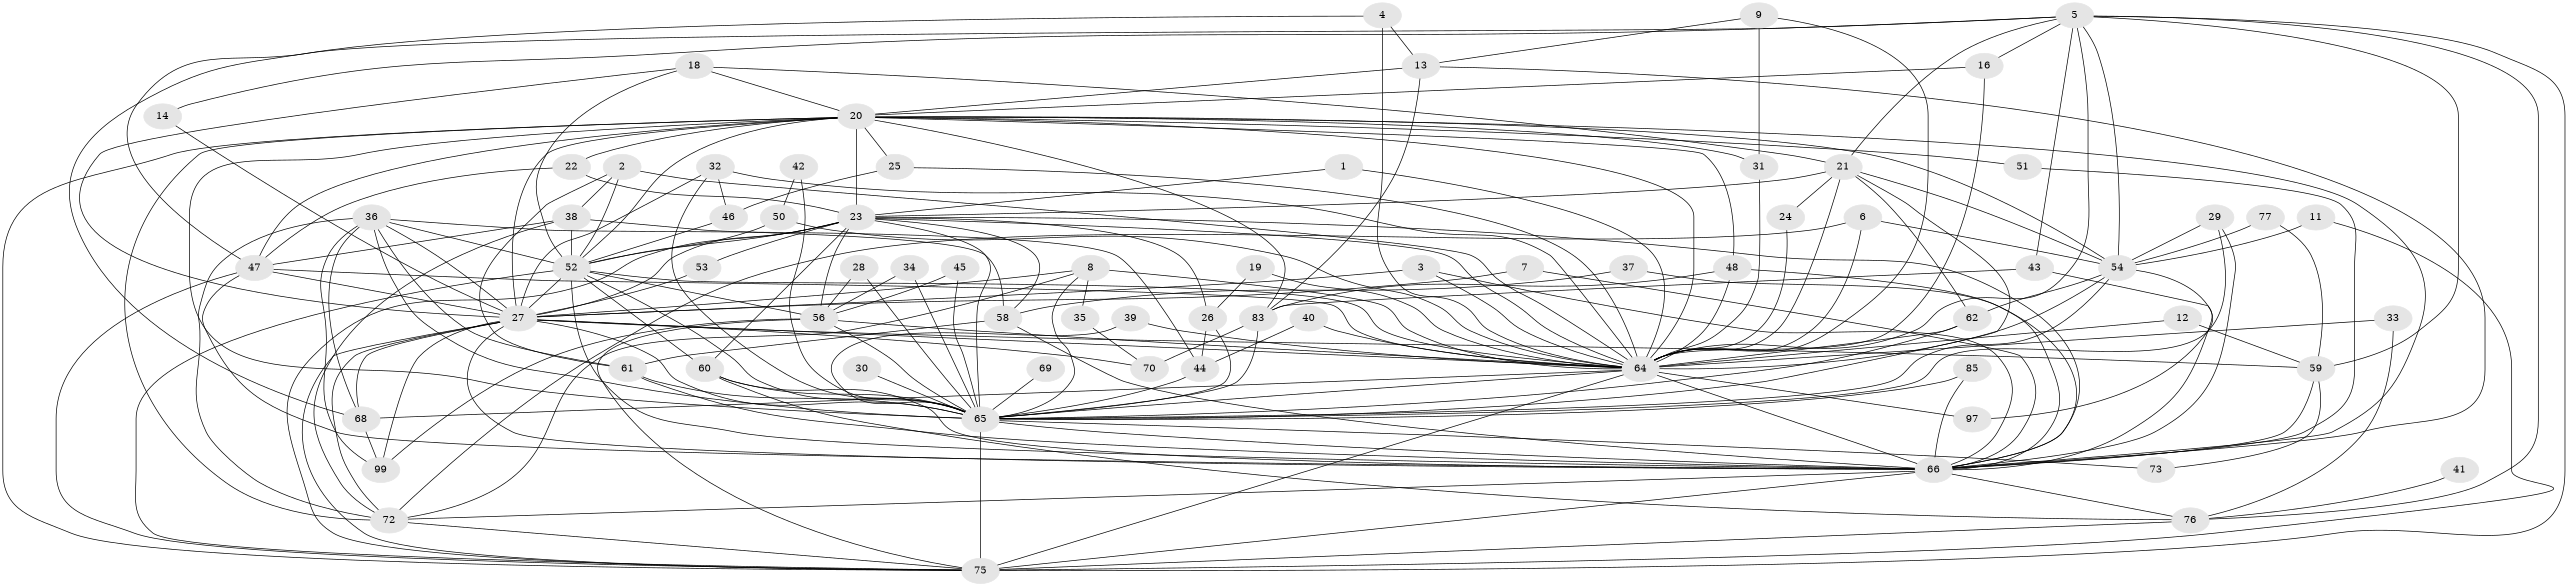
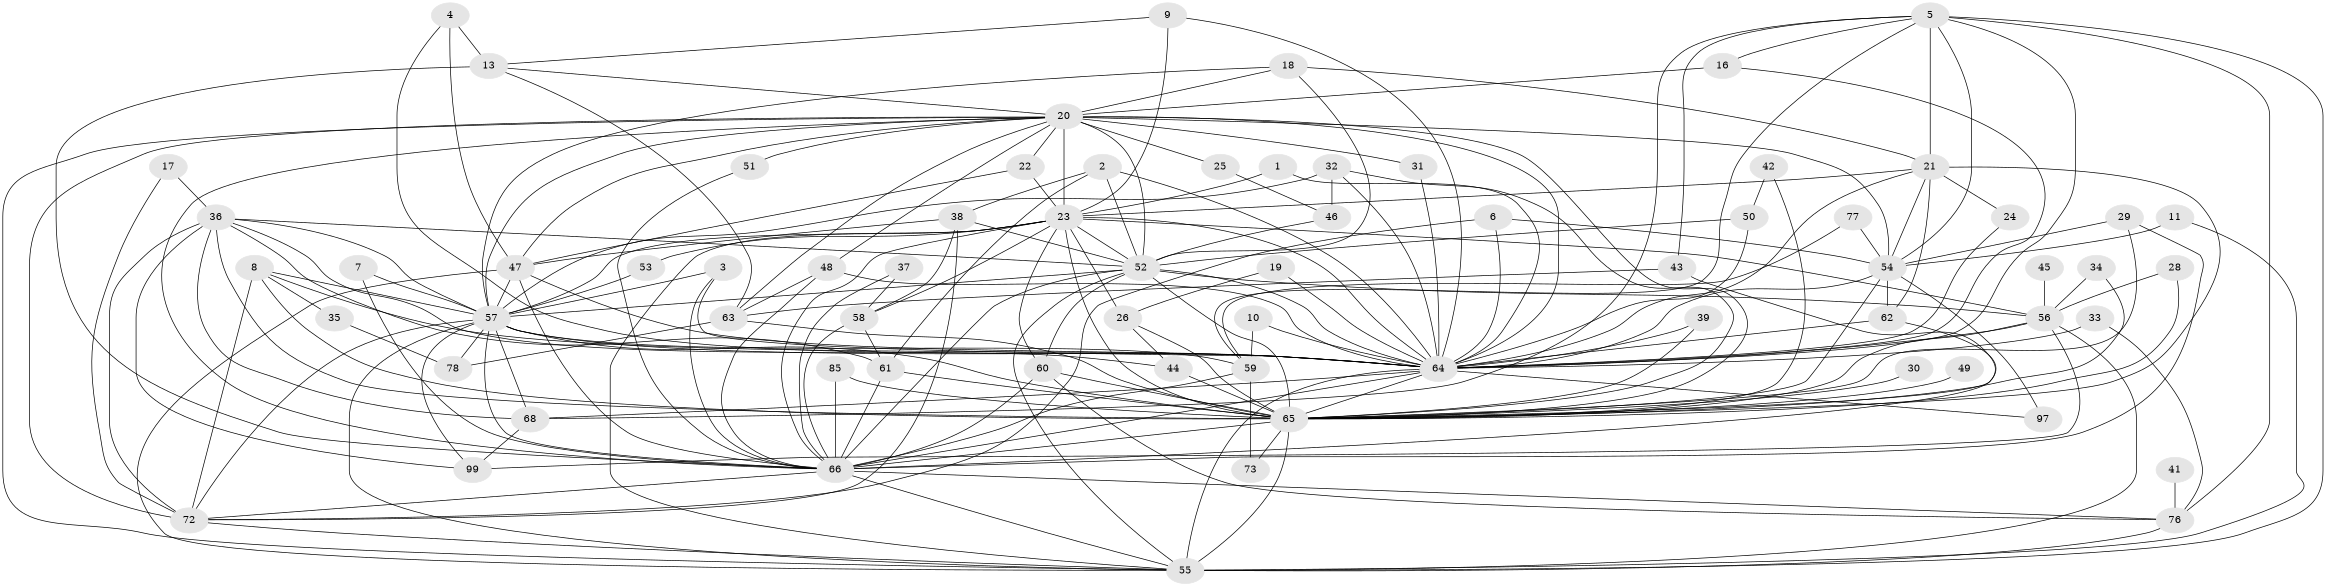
edge "9" -- "31": now "9" -- "23"
node "14": removed
node "17": added
edge "25" -- "64": removed
node "27": label "27" -> "57"
node "83": label "83" -> "63"
node "40": removed
node "12": label "12" -> "10"
edge "45" -- "65": removed
node "69": label "69" -> "49"
node "70": label "70" -> "78"
node "75": label "75" -> "55"
